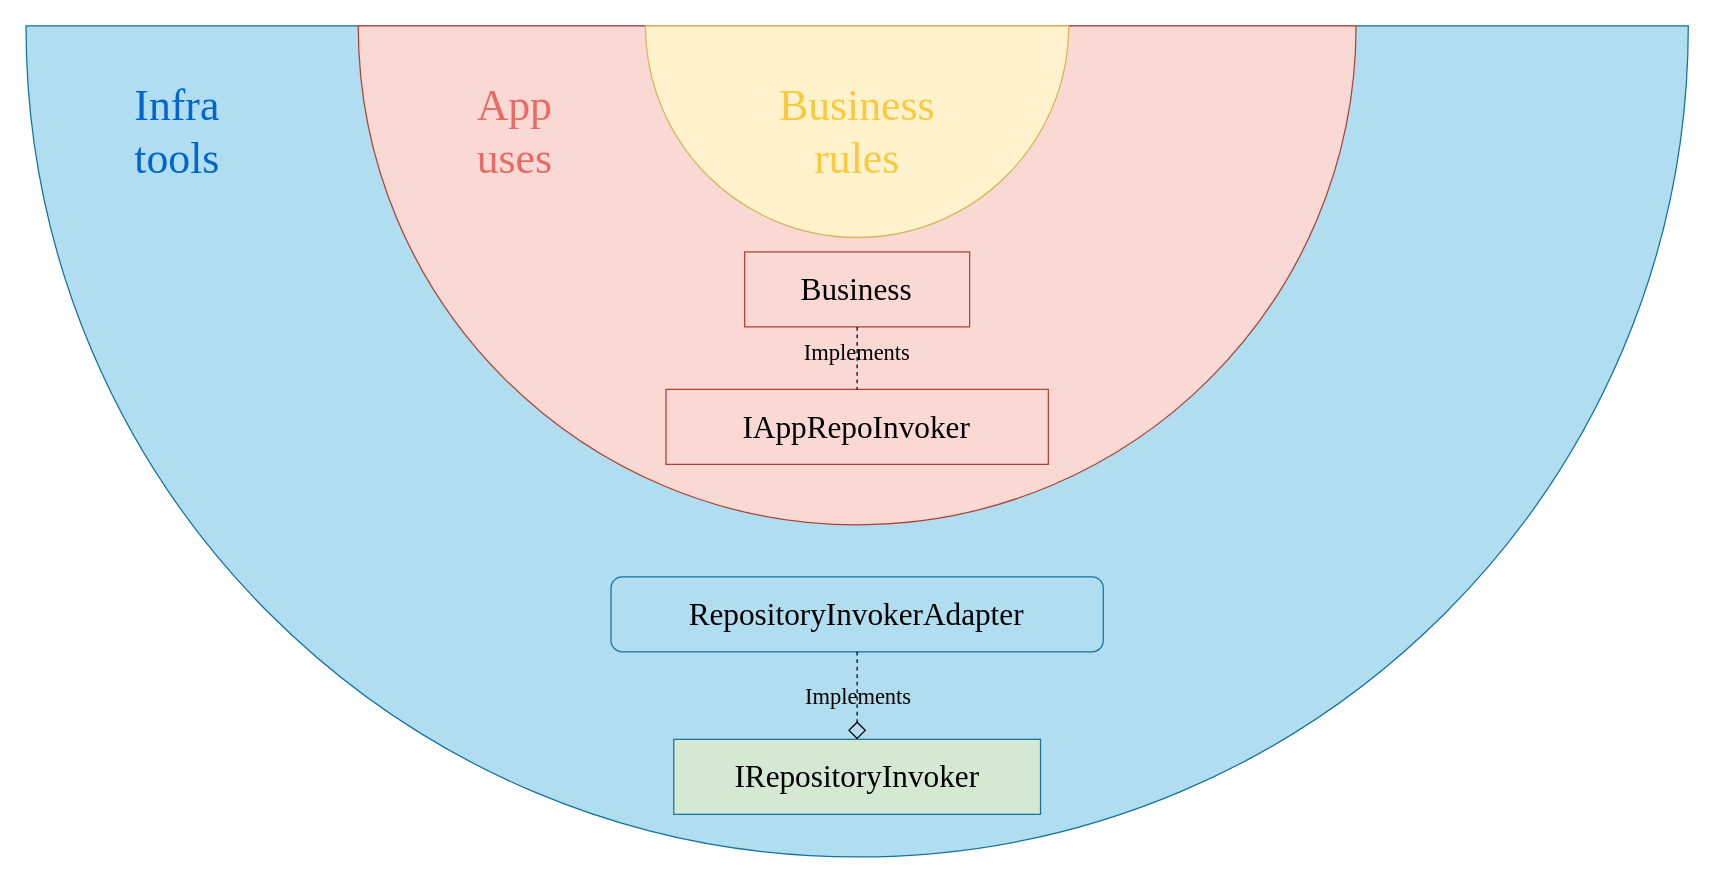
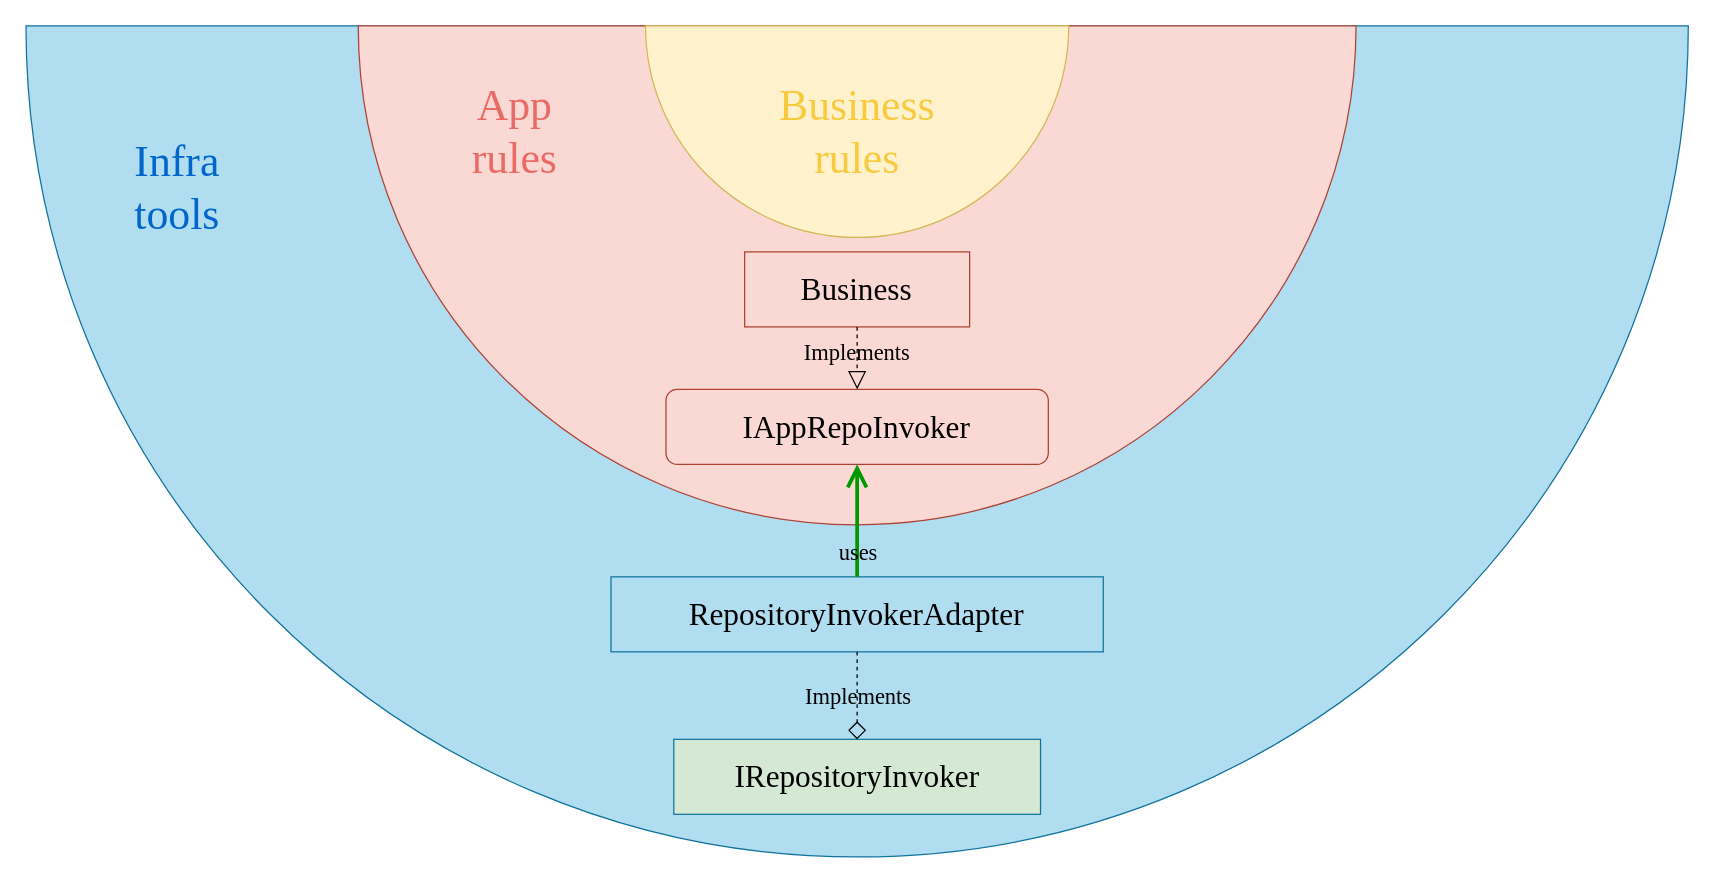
node "Infra tools": moved (177, 132) -> (177, 188)
node "App uses": label "App uses" -> "App rules"
edge "Business" -- "IAppRepoInvoker": arrowhead none -> block
node "IAppRepoInvoker": shape rectangle -> rounded rectangle
edge "RepositoryInvokerAdapter" -> "IAppRepoInvoker": added, label "uses"
node "RepositoryInvokerAdapter": shape rounded rectangle -> rectangle
